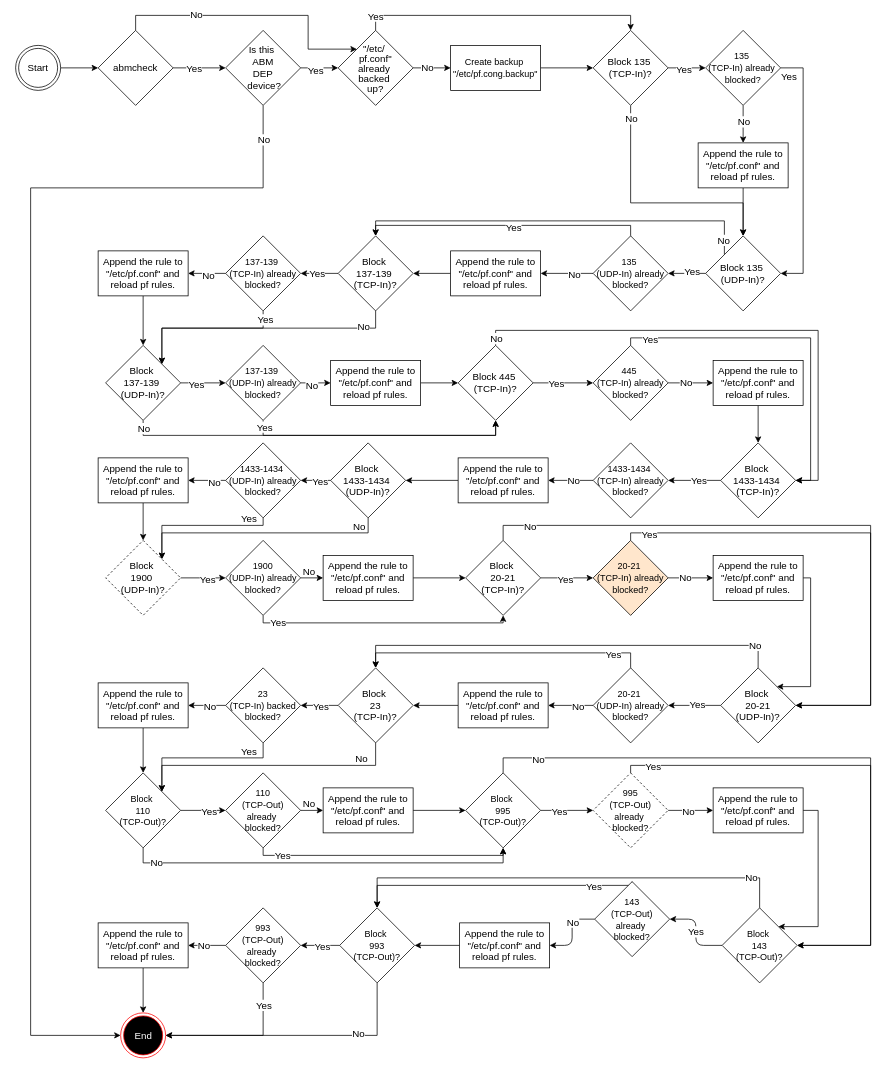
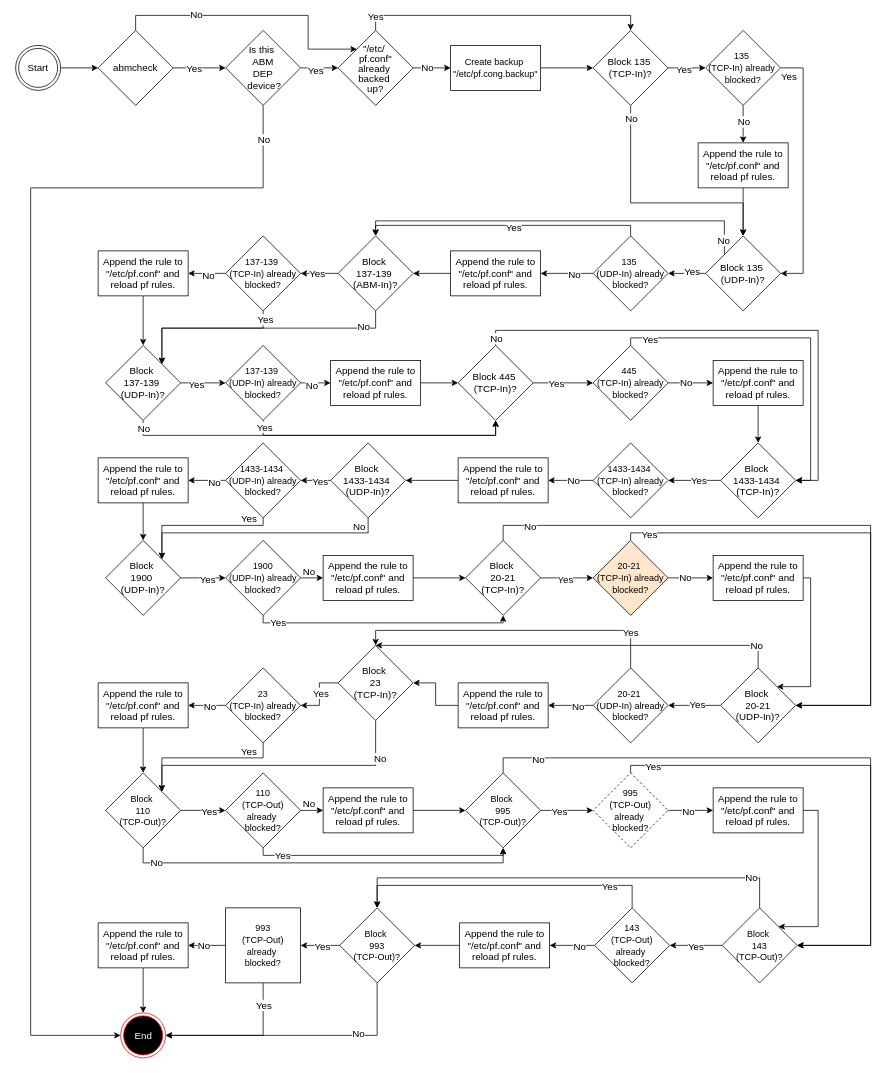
node "Block 137-139 (TCP-In)?": label "Block 137-139 (TCP-In)?" -> "Block 137-139 (ABM-In)?"
node "Block 1900 (UDP-In)?": style dashed -> solid
node "23 (TCP-In) backed blocked?": label "23 (TCP-In) backed blocked?" -> "23 (TCP-In) already blocked?"
node "Block 23 (TCP-In)?": moved (375, 705) -> (375, 683)
node "143 (TCP-Out) already blocked?": moved (632, 919) -> (632, 945)
node "993 (TCP-Out) already blocked?": shape diamond -> rectangle
